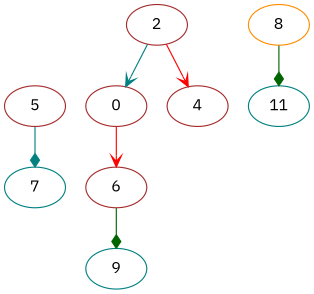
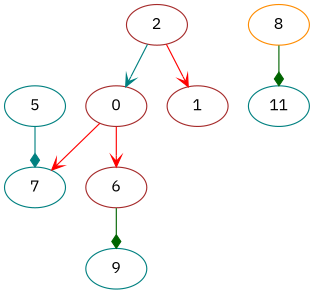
node "5": color brown -> teal
node "4": label "4" -> "1"
edge "0" -> "7": added
